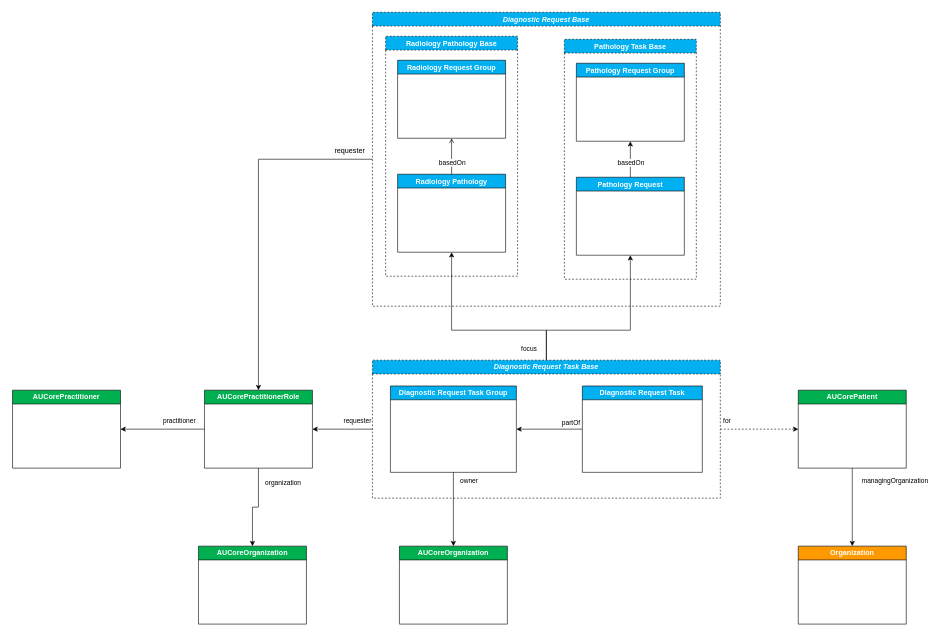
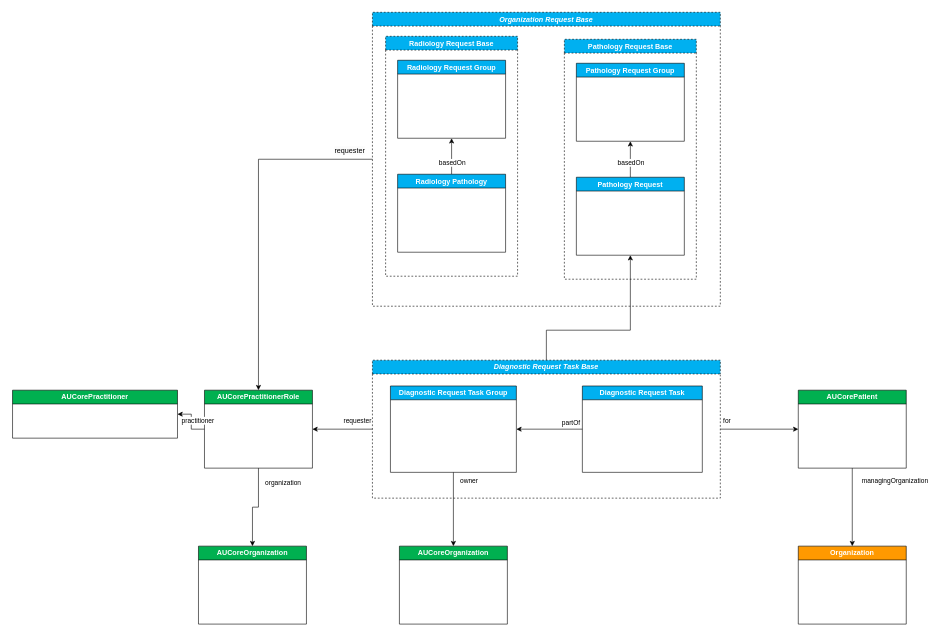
node "Diagnostic Request Base": label "Diagnostic Request Base" -> "Organization Request Base"
node "Radiology Pathology Base": label "Radiology Pathology Base" -> "Radiology Request Base"
node "Pathology Task Base": label "Pathology Task Base" -> "Pathology Request Base"
edge "Radiology Pathology" -> "Radiology Request Group": arrowhead open -> classic
edge "Diagnostic Request Task Base" -> "Radiology Pathology": removed, label "focus"
node "AUCorePractitioner": size 108x78 -> 165x48
edge "Diagnostic Request Task Base" -> "AUCorePatient": style dashed -> solid
